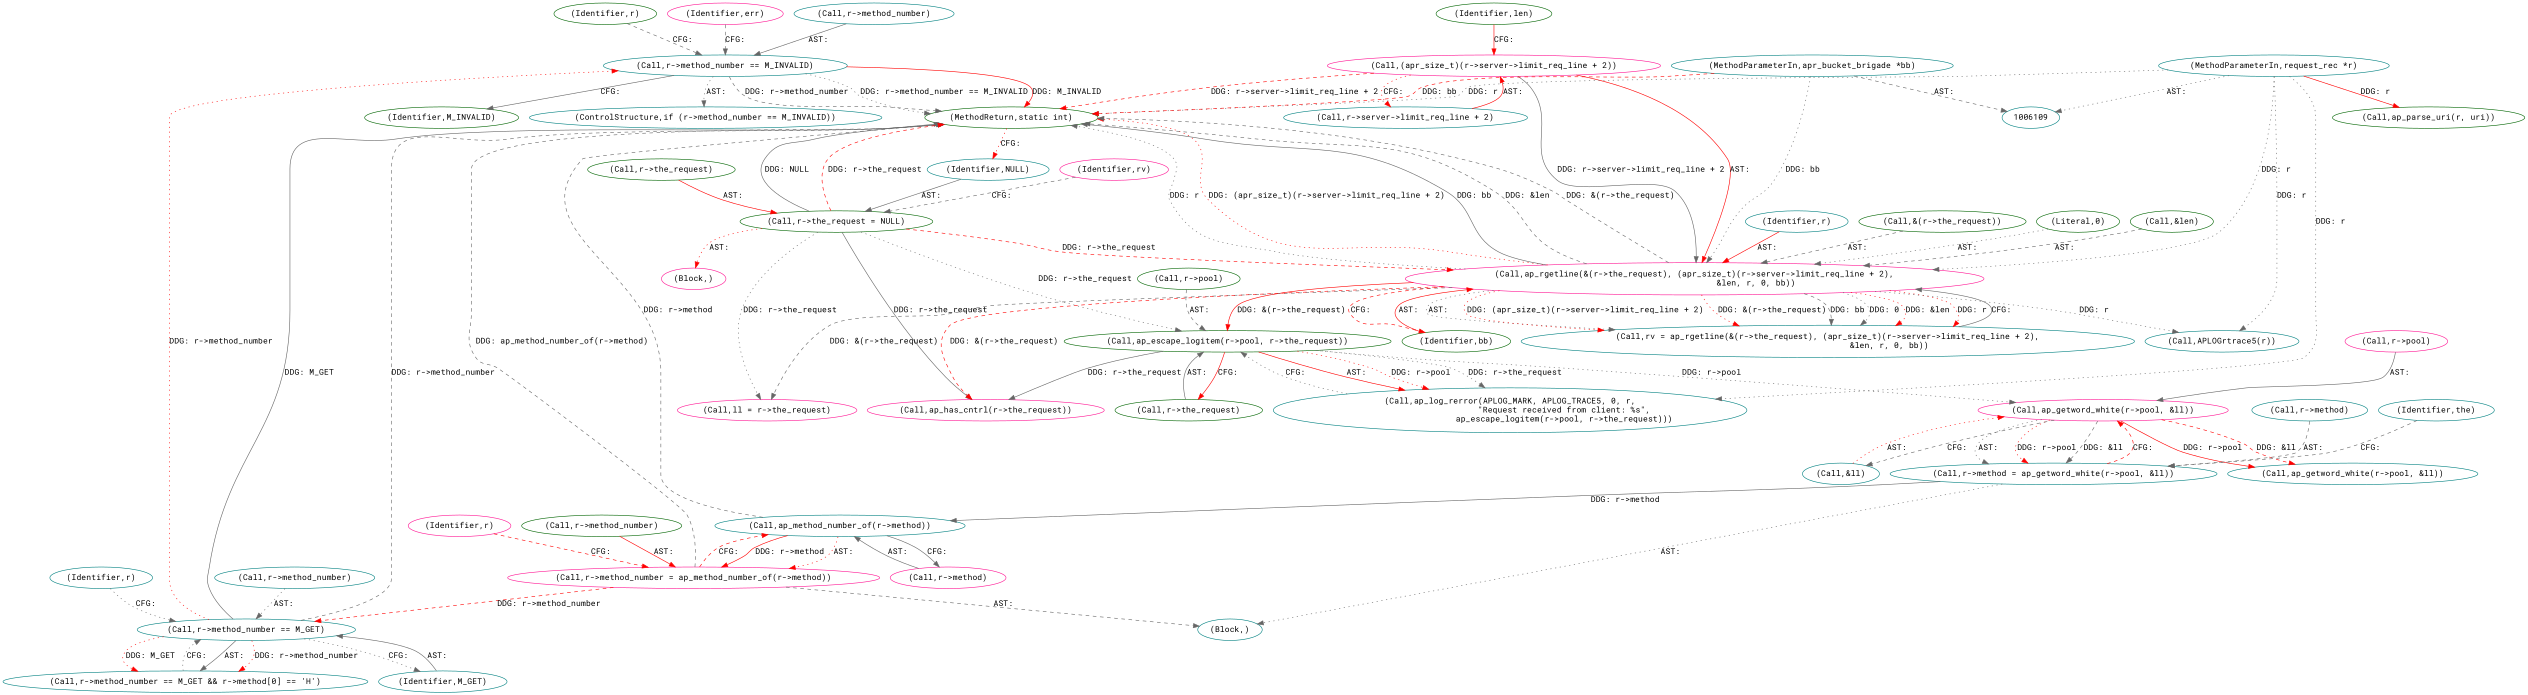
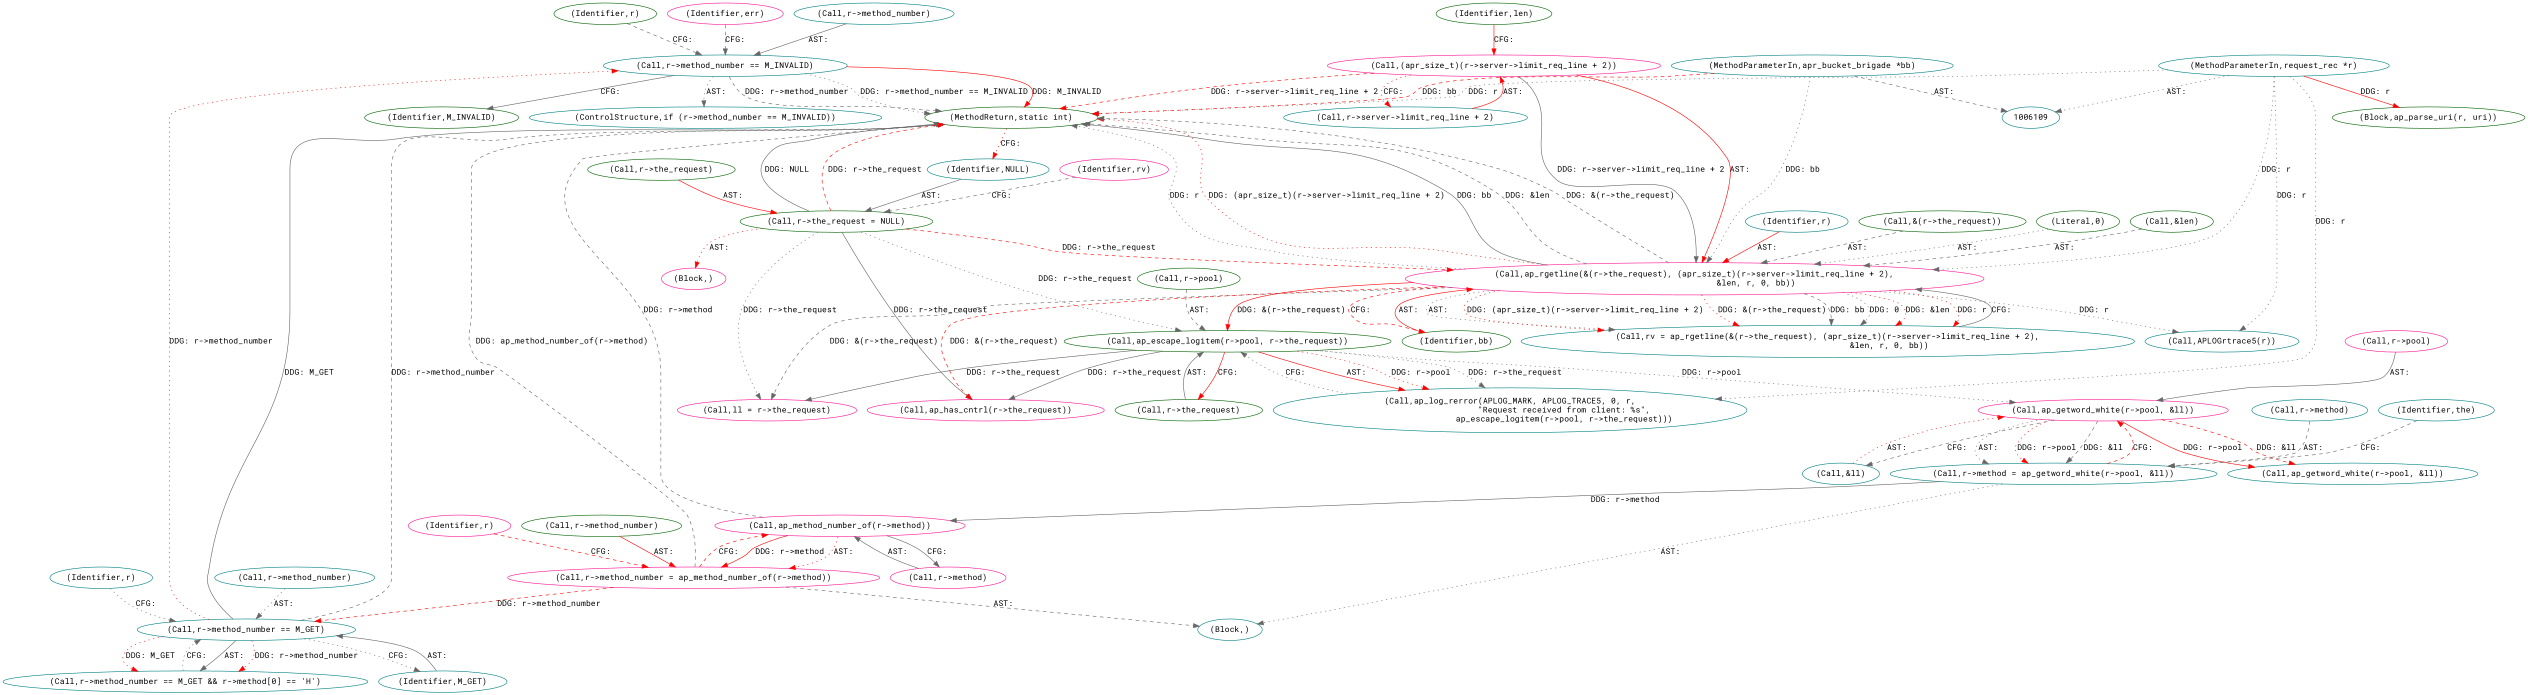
node "(Call,ap_parse_uri(r, uri))": label "(Call,ap_parse_uri(r, uri))" -> "(Block,ap_parse_uri(r, uri))"
edge "(Call,ap_escape_logitem(r->pool, r->the_request))" -> "(Call,ll = r->the_request)": added, label "DDG: r->the_request"
node "(Call,ap_method_number_of(r->method))": color teal -> deeppink
